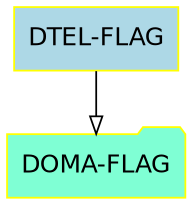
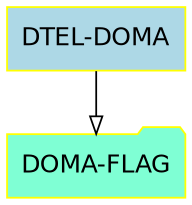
node "DTEL-FLAG": label "DTEL-FLAG" -> "DTEL-DOMA"
